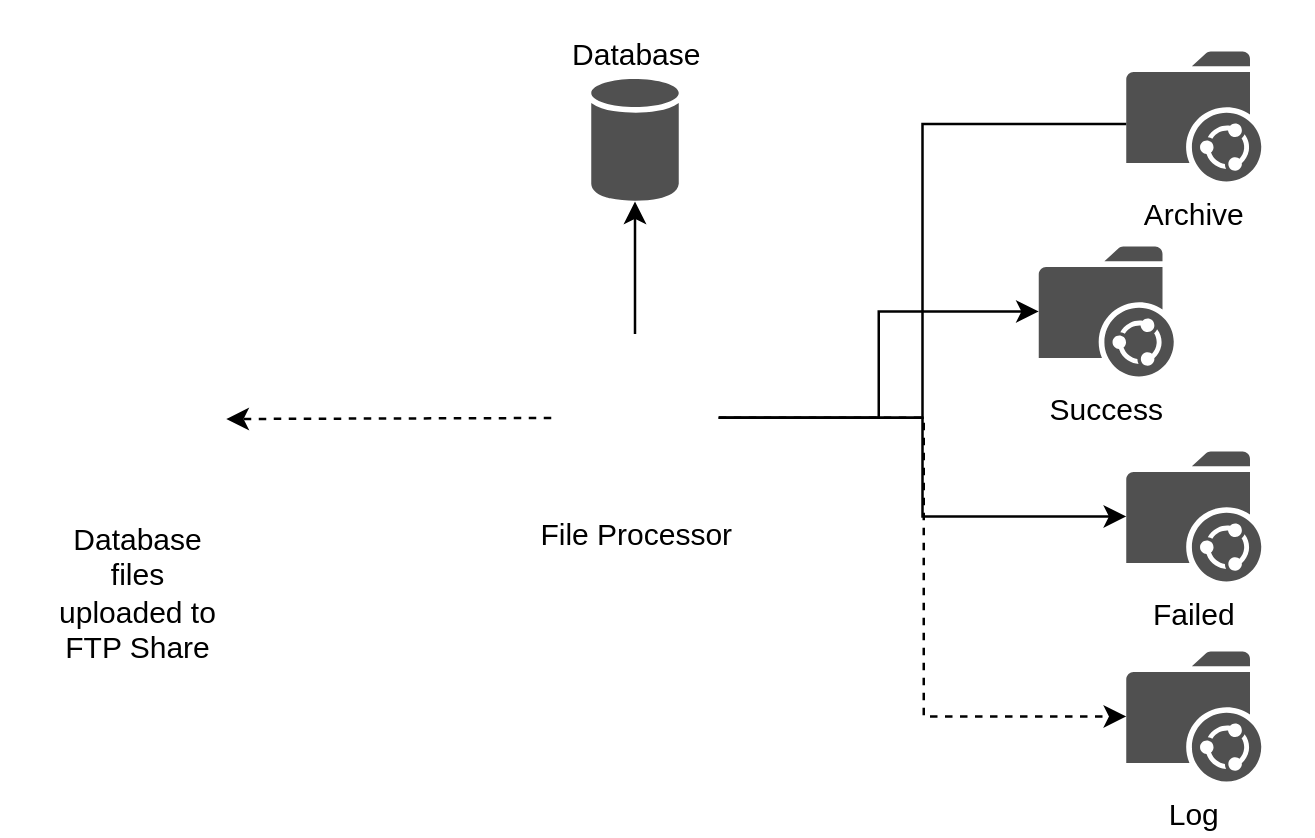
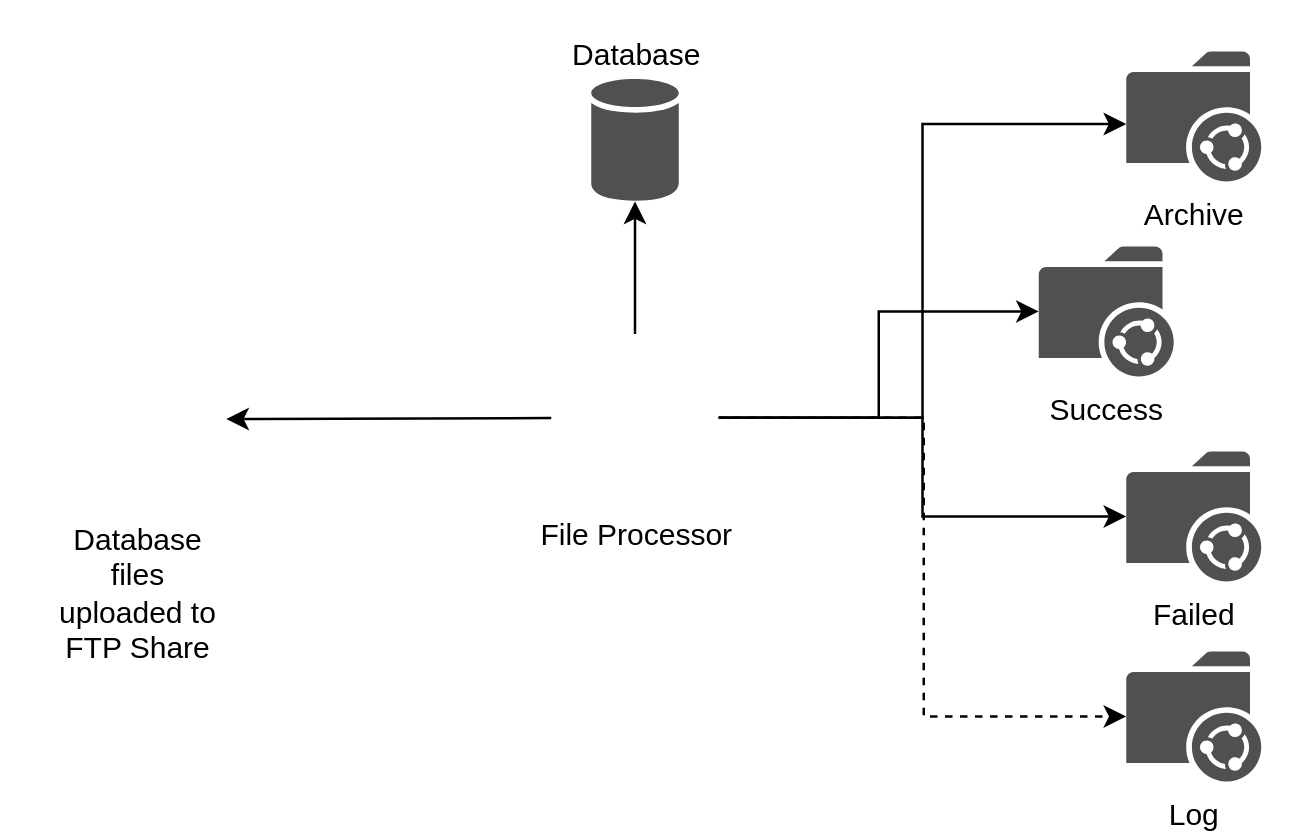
edge "Archive" -- "File Processor": arrowhead none -> classic
edge "File Processor" -> "Database files uploaded to FTP Share": style dashed -> solid
